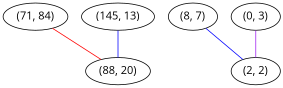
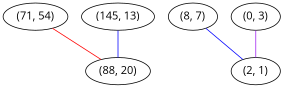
node "(71, 84)": label "(71, 84)" -> "(71, 54)"
node "(2, 2)": label "(2, 2)" -> "(2, 1)"
